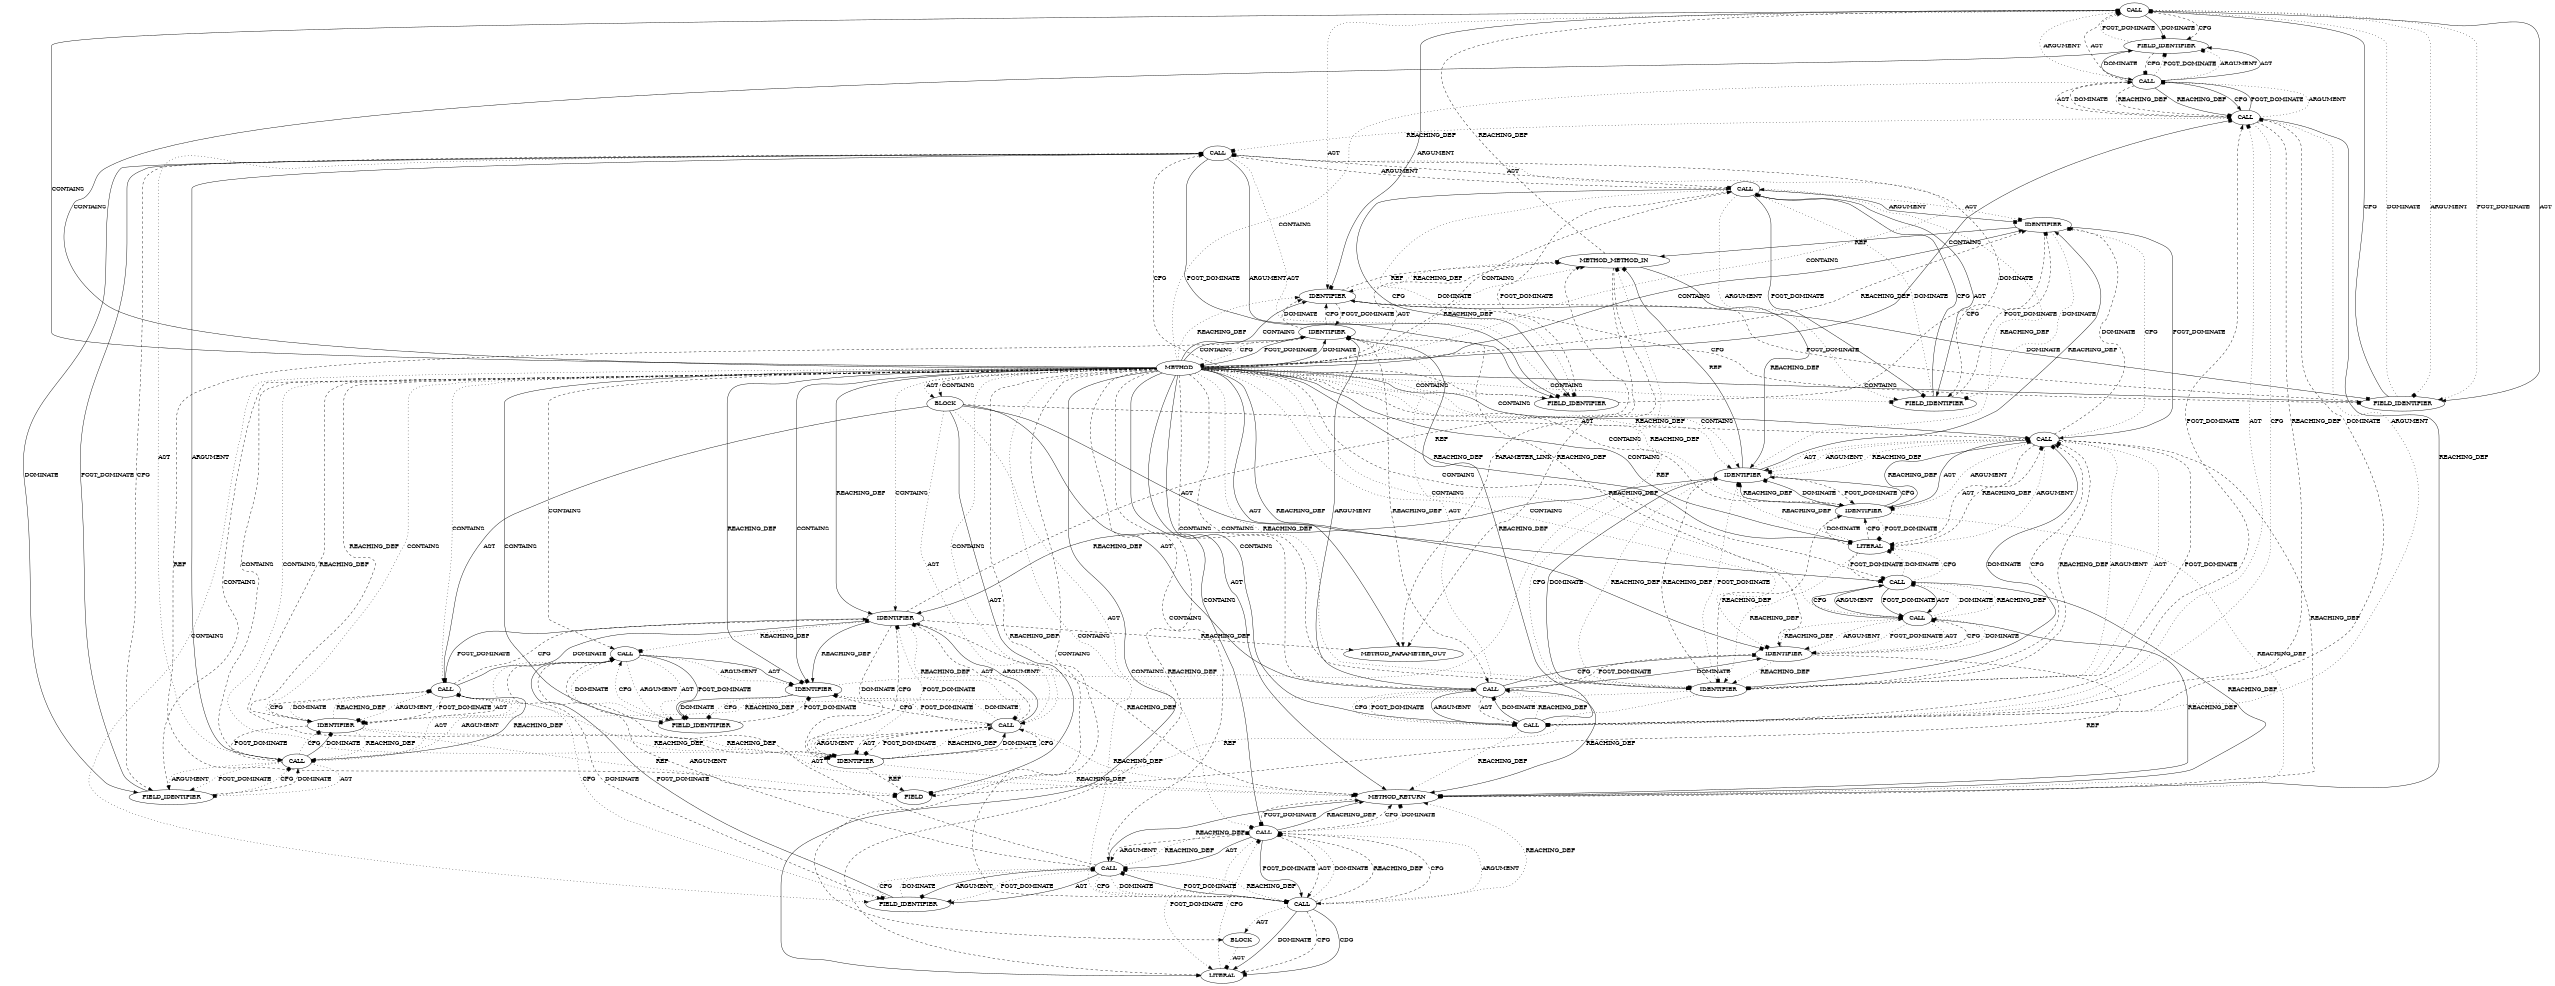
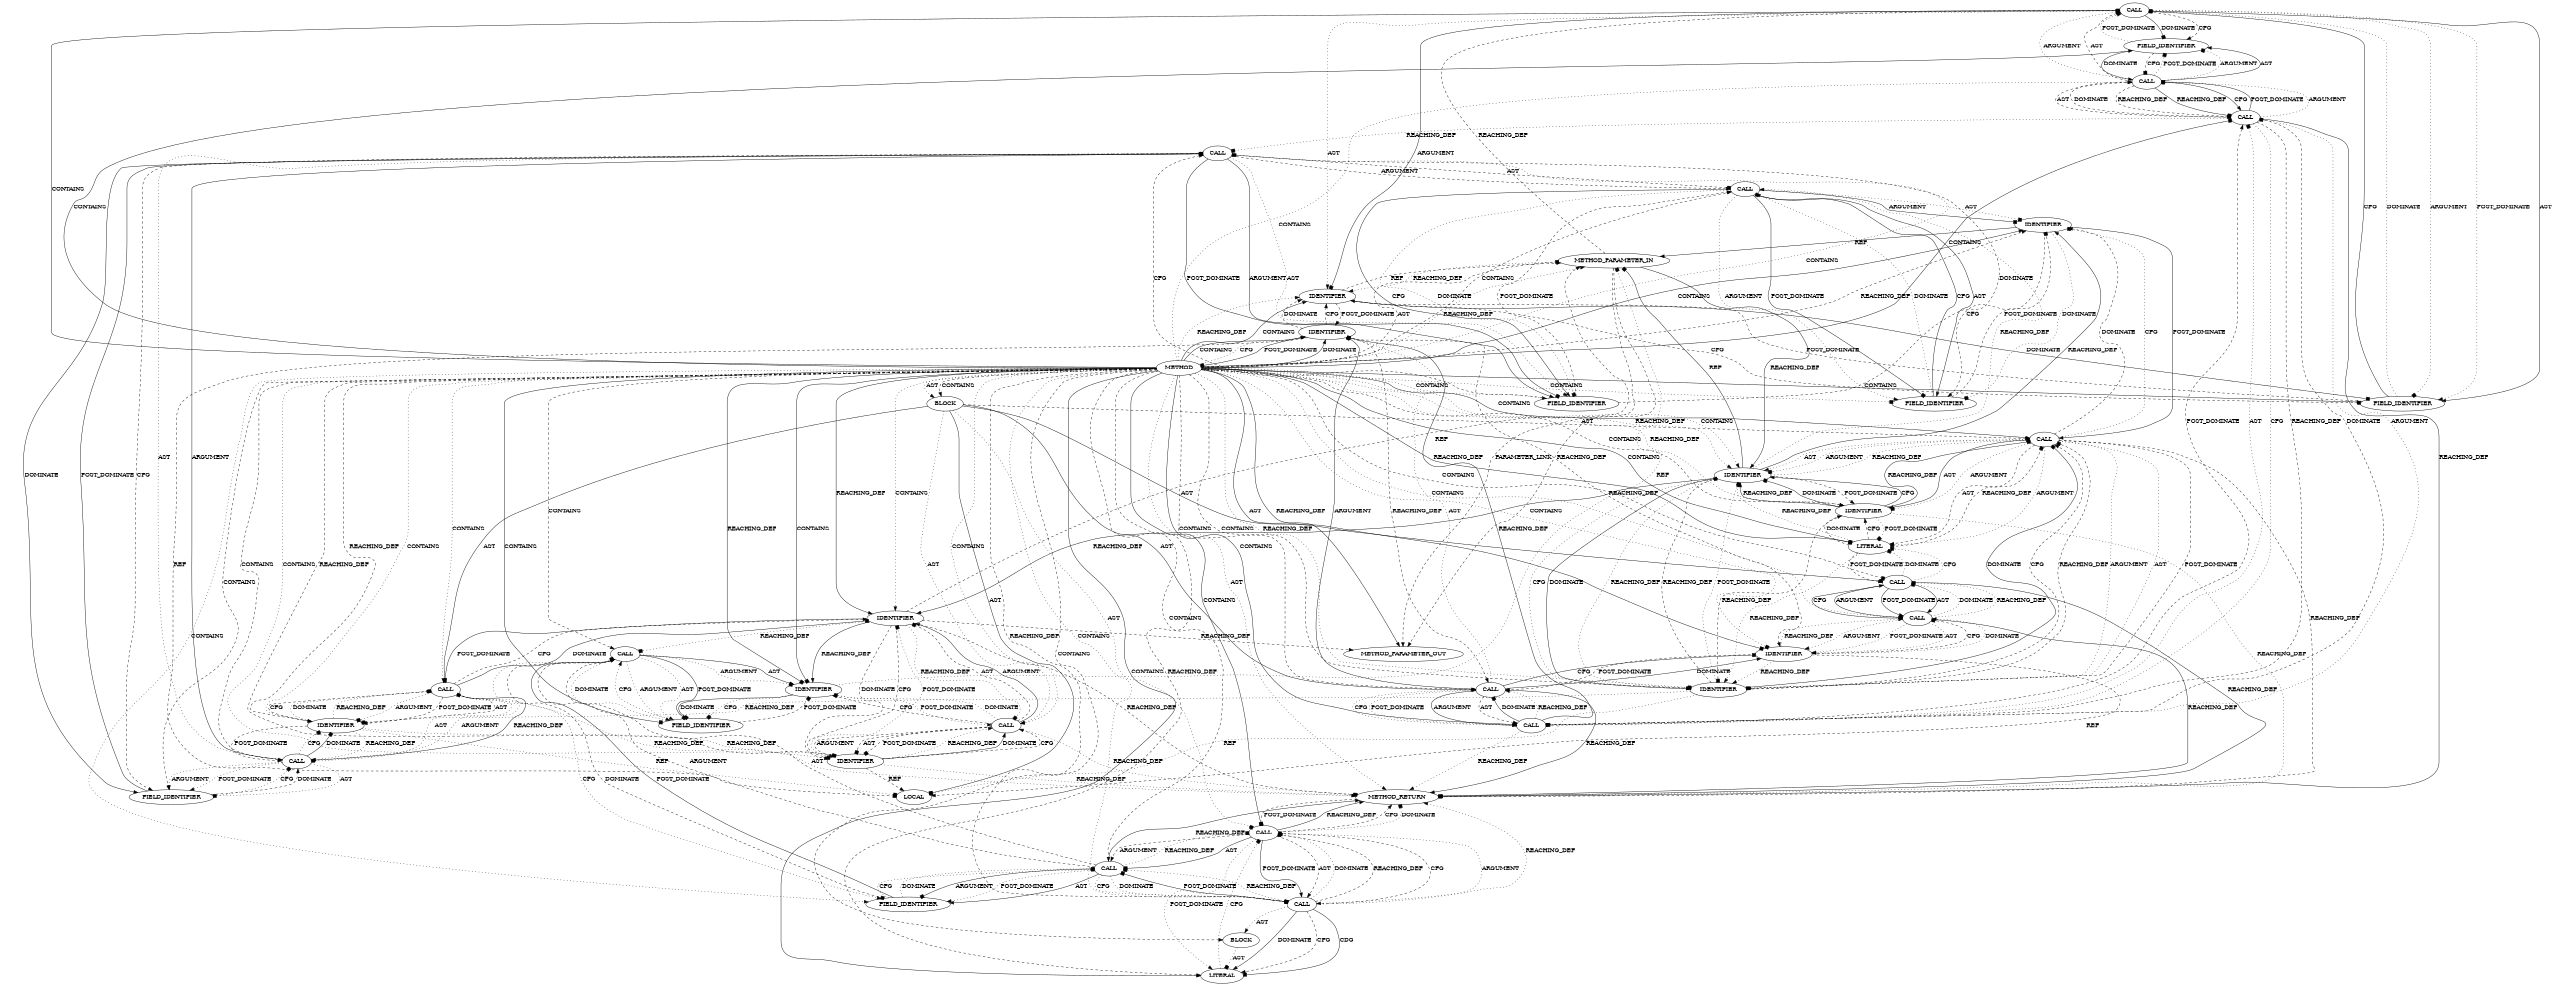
node "METHOD_METHOD_IN": label "METHOD_METHOD_IN" -> "METHOD_PARAMETER_IN"
edge "METHOD" -> "METHOD_RETURN": style solid -> dotted
node "FIELD": label "FIELD" -> "LOCAL"
